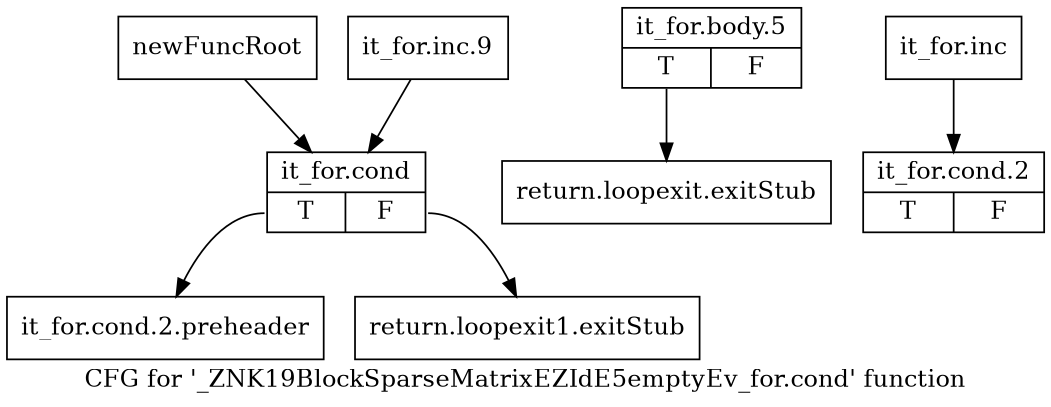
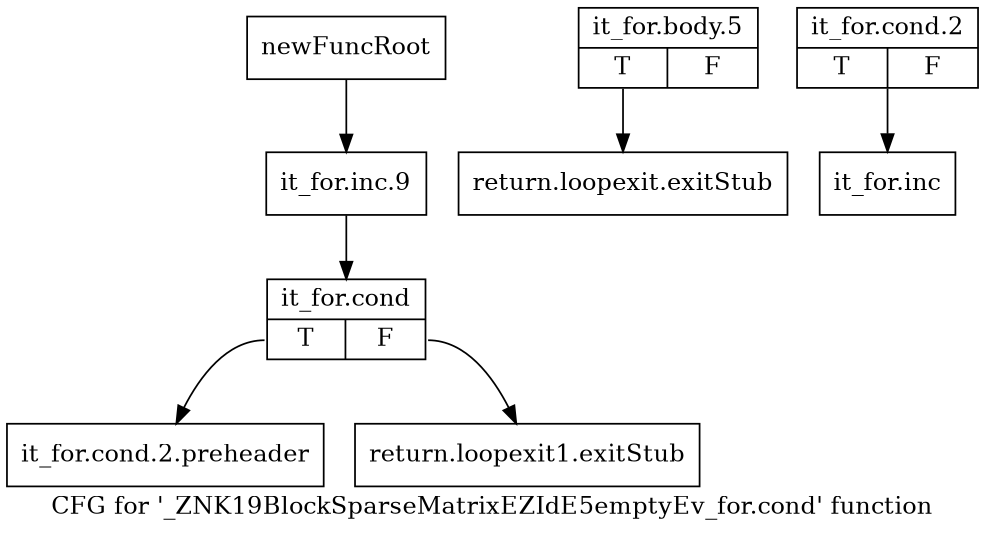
edge "it_for.inc" -> "it_for.cond.2": reversed
edge "newFuncRoot" -> "it_for.cond": now "newFuncRoot" -> "it_for.inc.9"
